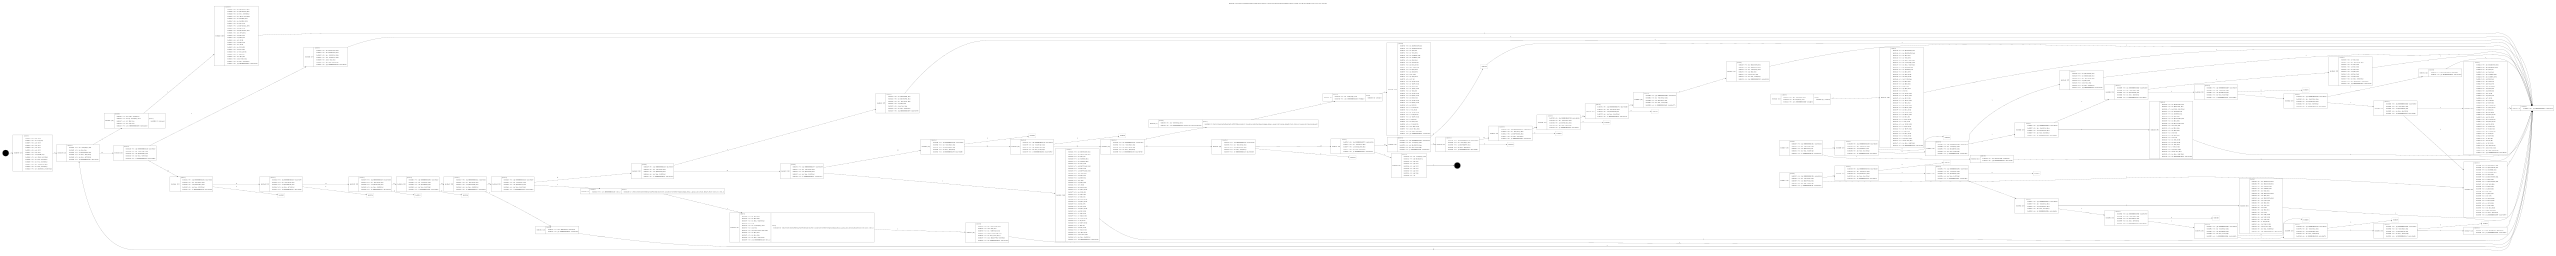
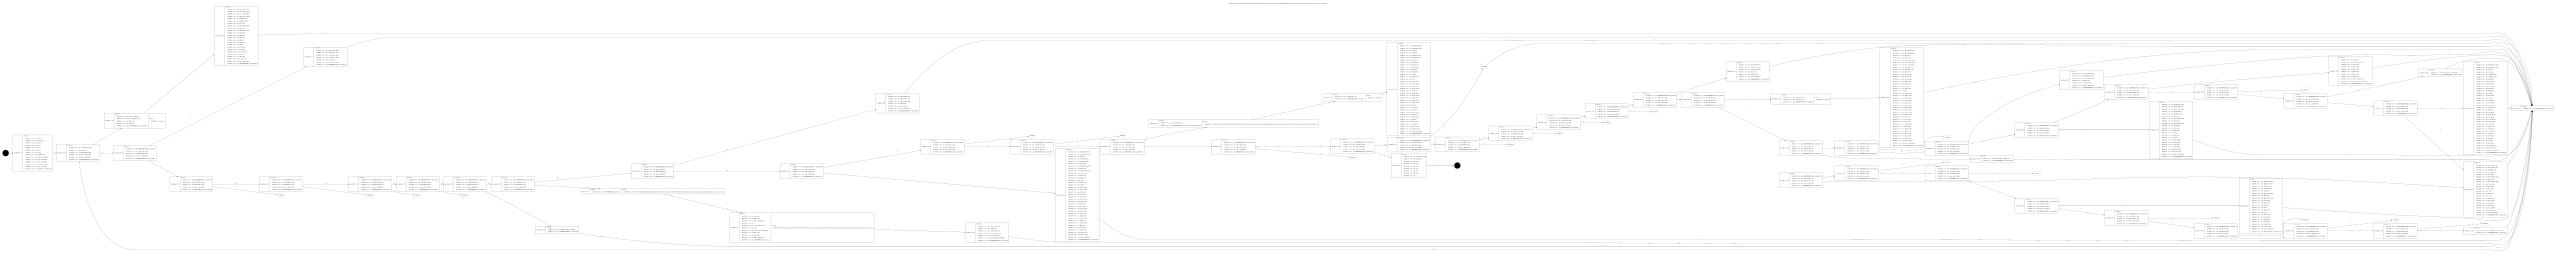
node "0x40181e [25]": added
